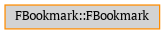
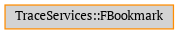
node "FBookmark::FBookmark": label "FBookmark::FBookmark" -> "TraceServices::FBookmark"
